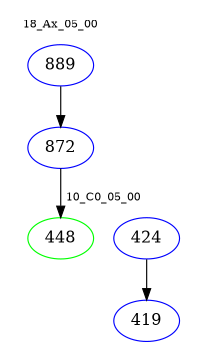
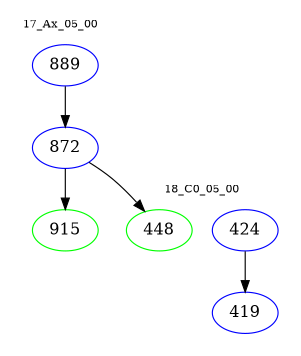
cluster "18_Ax_05_00": label "18_Ax_05_00" -> "17_Ax_05_00"
cluster "10_C0_05_00": label "10_C0_05_00" -> "18_C0_05_00"
node "915": added
